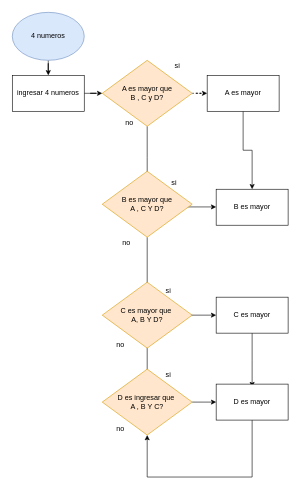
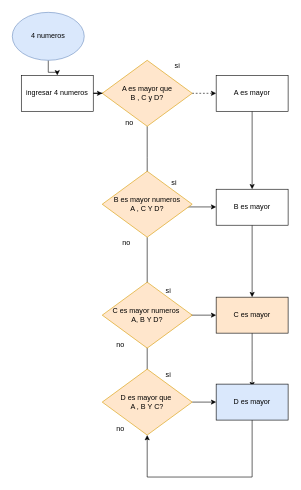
node "ingresar 4 numeros": moved (48, 93) -> (57, 93)
node "A es mayor": moved (243, 93) -> (252, 93)
node "B es mayor que A , C Y D?": label "B es mayor que A , C Y D?" -> "B es mayor numeros A , C Y D?"
edge "B es mayor" -> "C es mayor": added
node "C es mayor que A, B Y D?": label "C es mayor que A, B Y D?" -> "C es mayor numeros A, B Y D?"
node "C es mayor": fillcolor #ffffff -> #ffe6cc
node "D es ingresar que A , B Y C?": label "D es ingresar que A , B Y C?" -> "D es mayor que A , B Y C?"
node "D es mayor": fillcolor #ffffff -> #dae8fc
